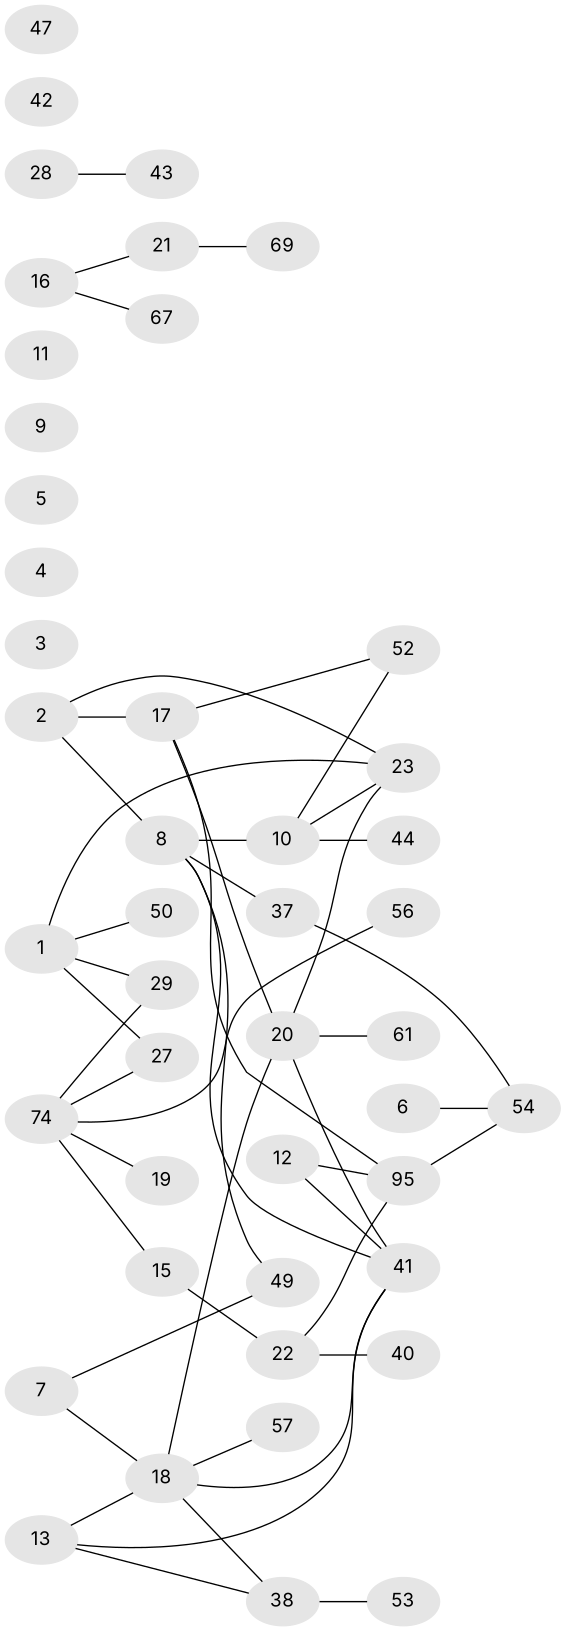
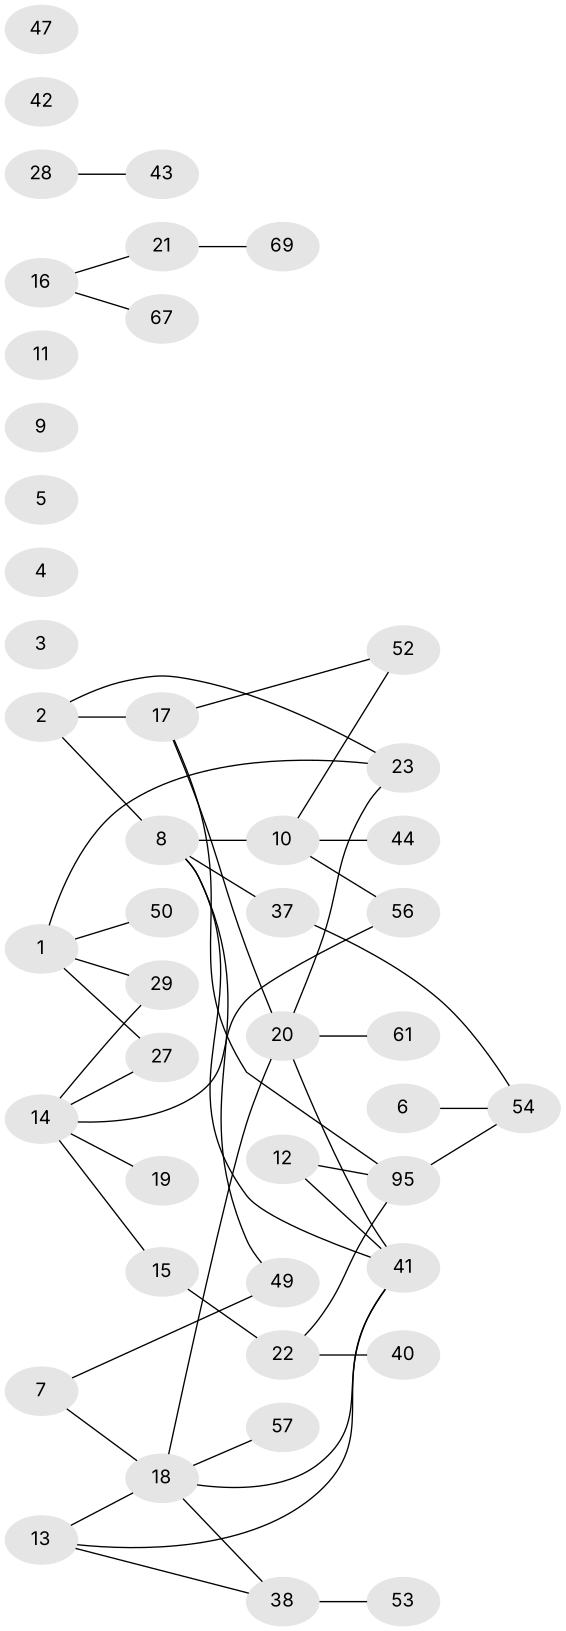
edge "23" -- "10": now "56" -- "10"
node "74": label "74" -> "14"
